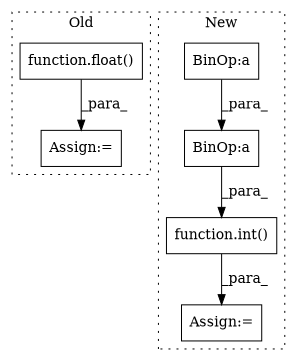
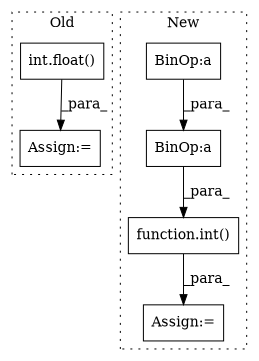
node "function.float()": label "function.float()" -> "int.float()"
